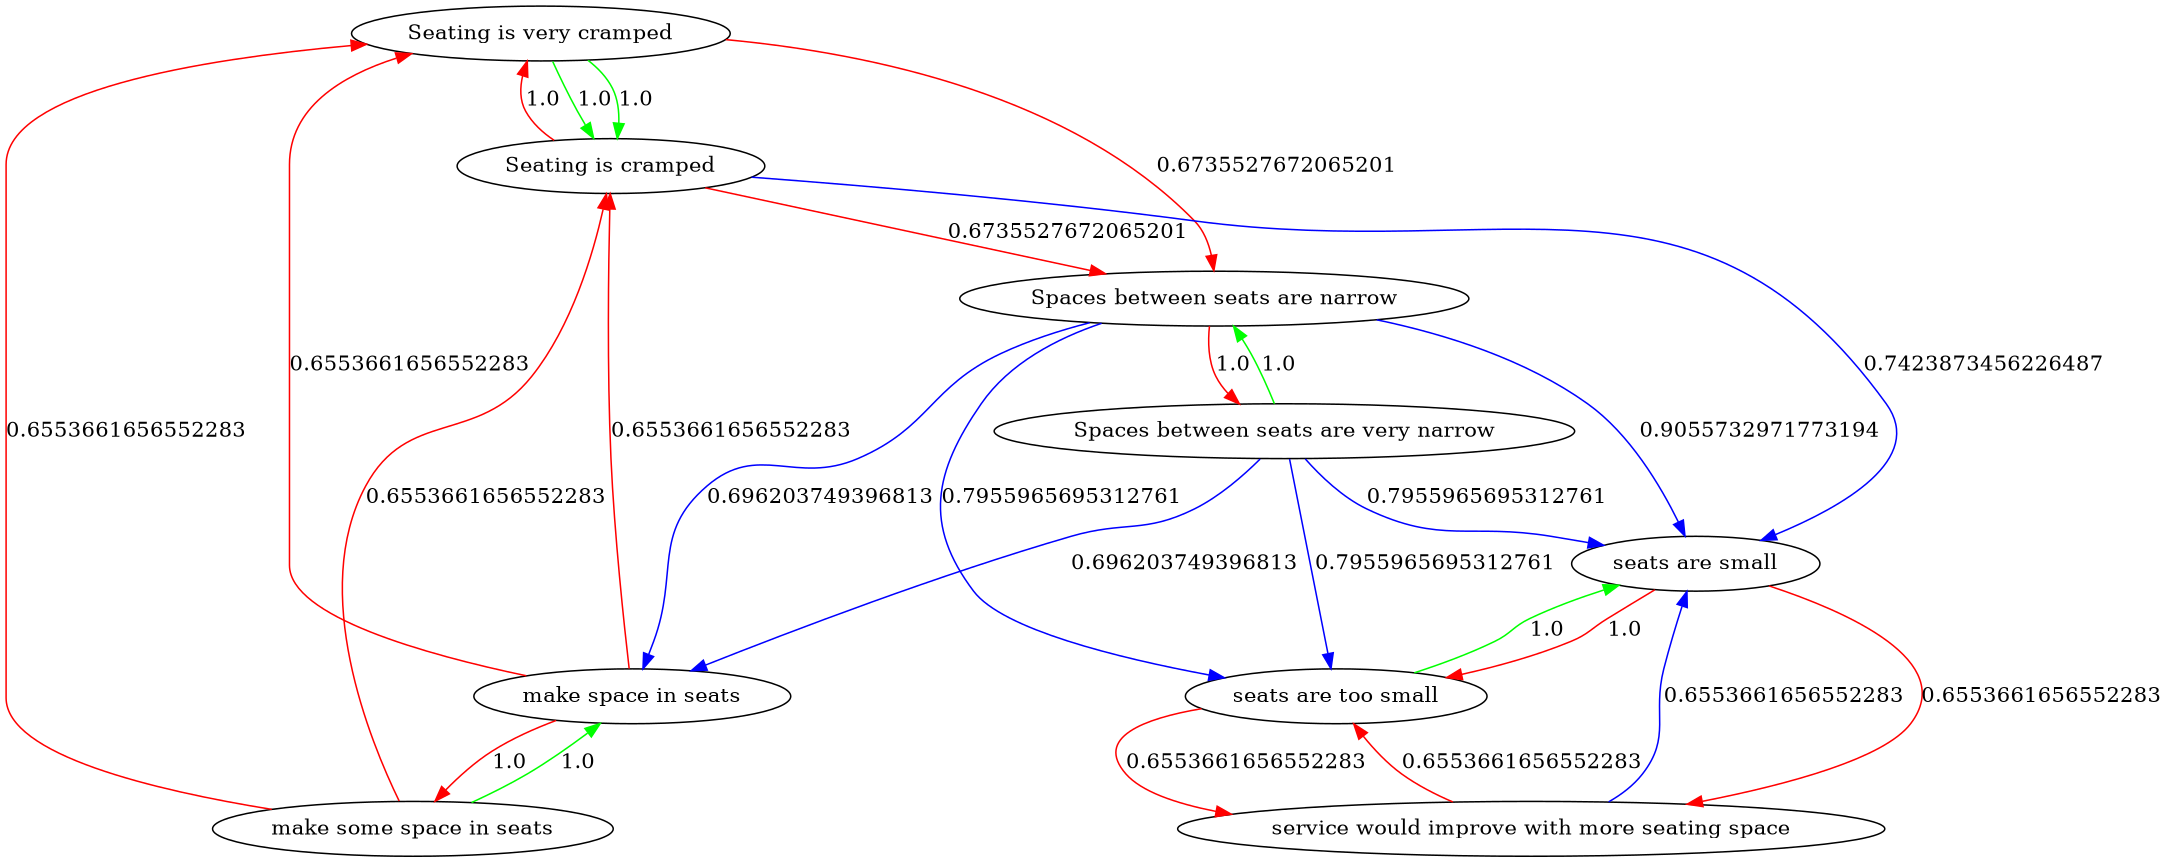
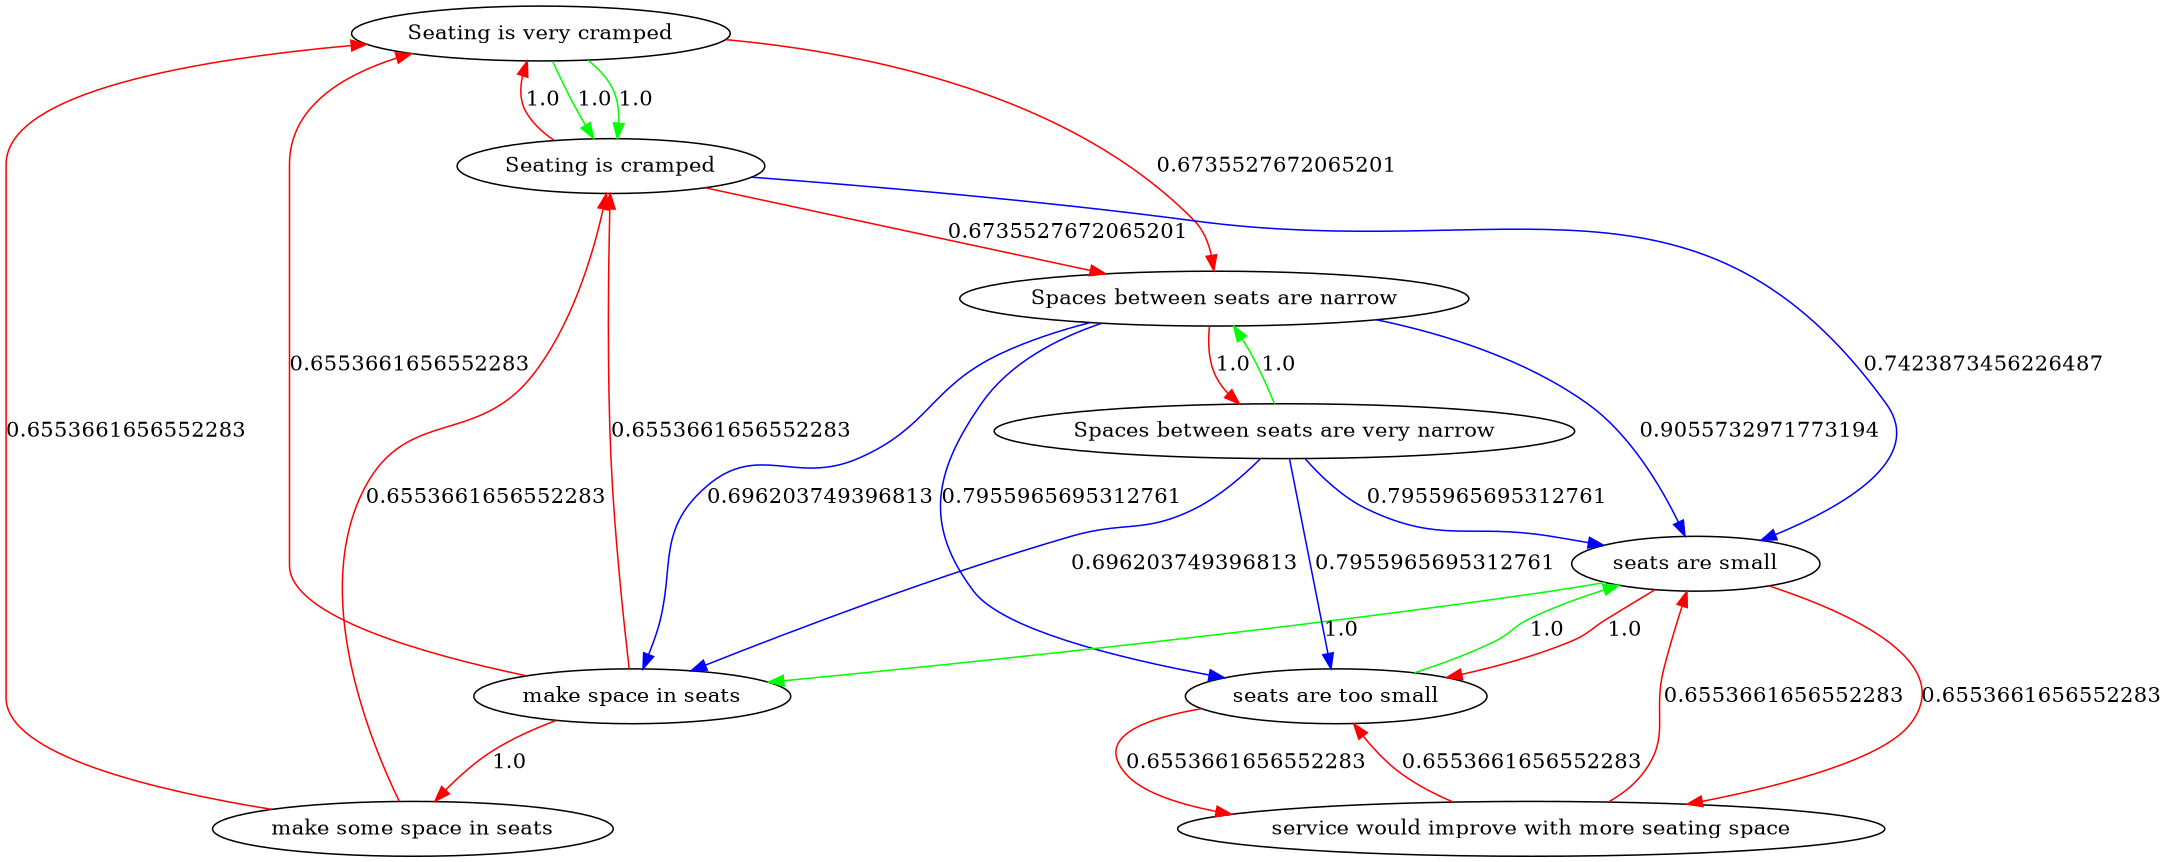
edge "service would improve with more seating space" -> "seats are small": color blue -> red
edge "make some space in seats" -> "make space in seats": now "seats are small" -> "make space in seats"
